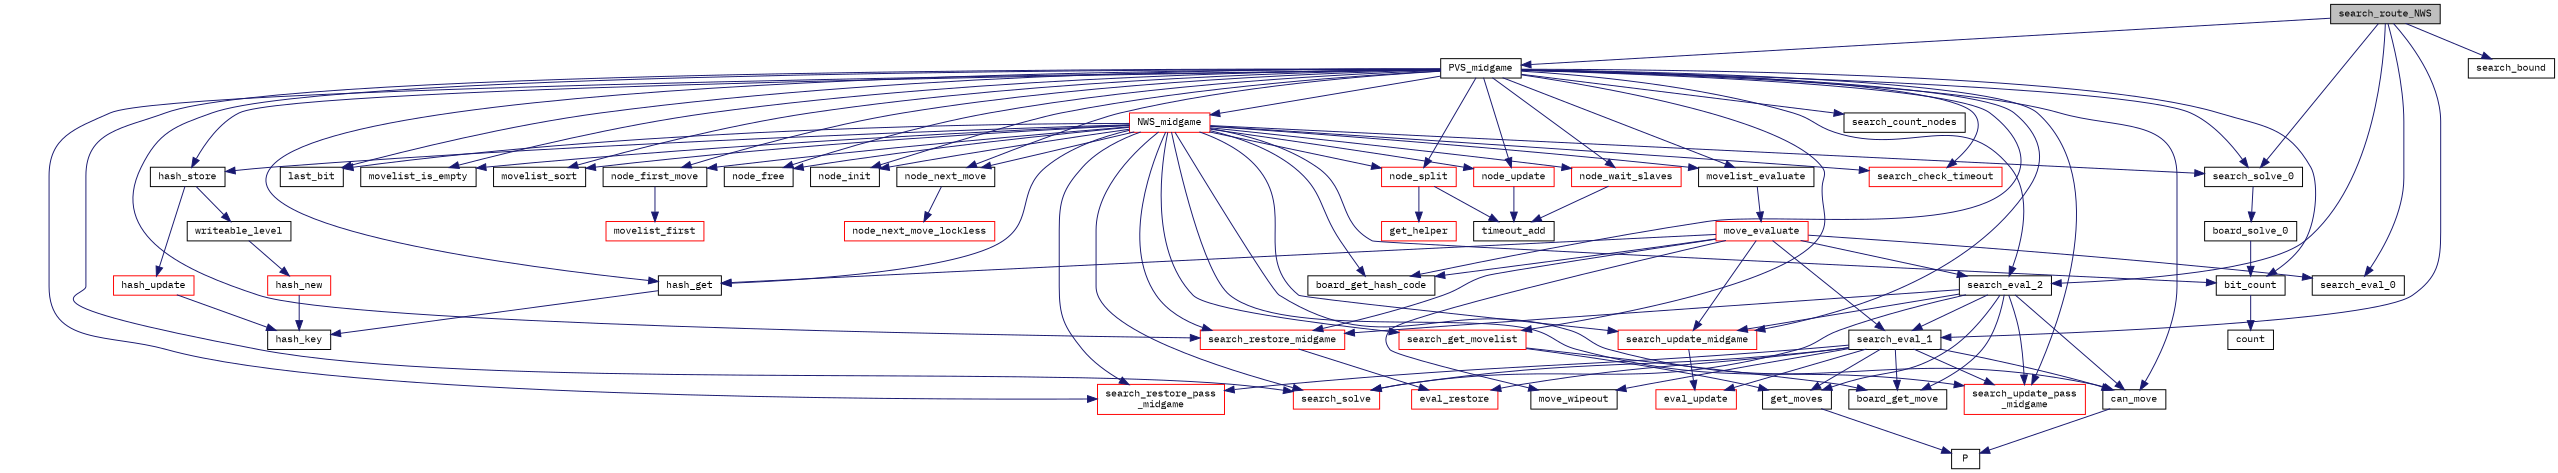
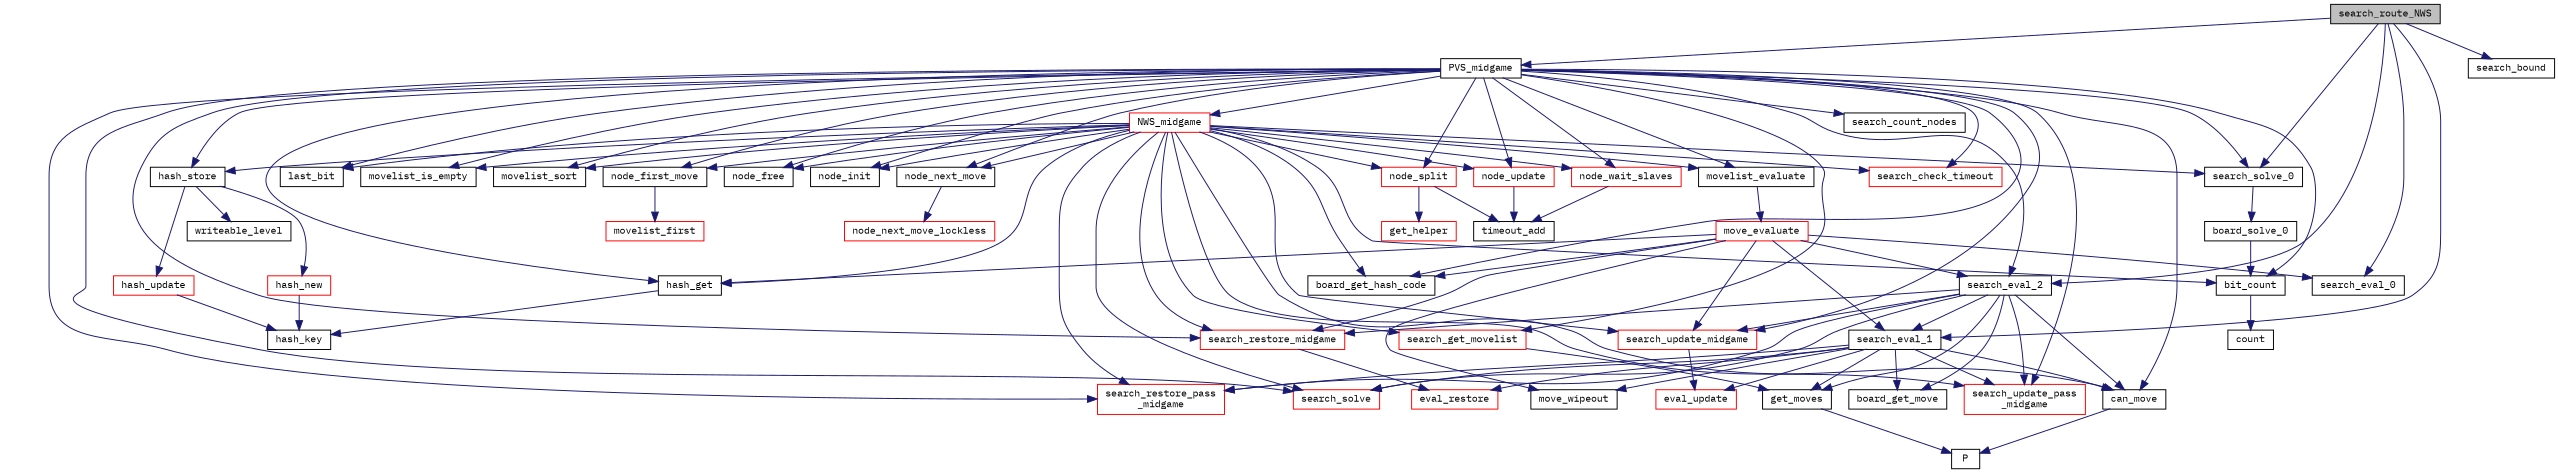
edge "writeable_level" -> "hash_new": now "hash_store" -> "hash_new"
edge "search_get_movelist" -> "board_get_move": removed
edge "search_eval_2" -> "search_restore_pass _midgame": added
